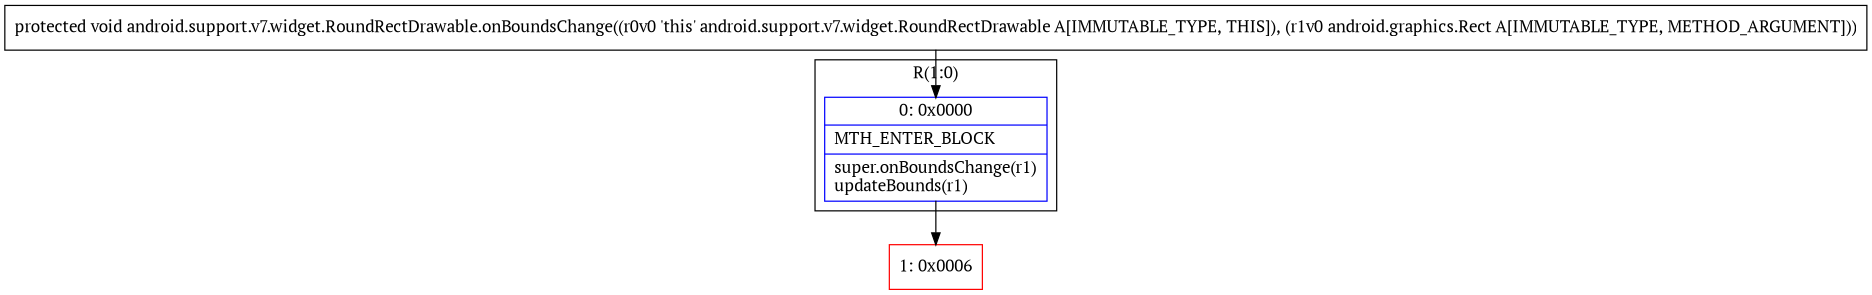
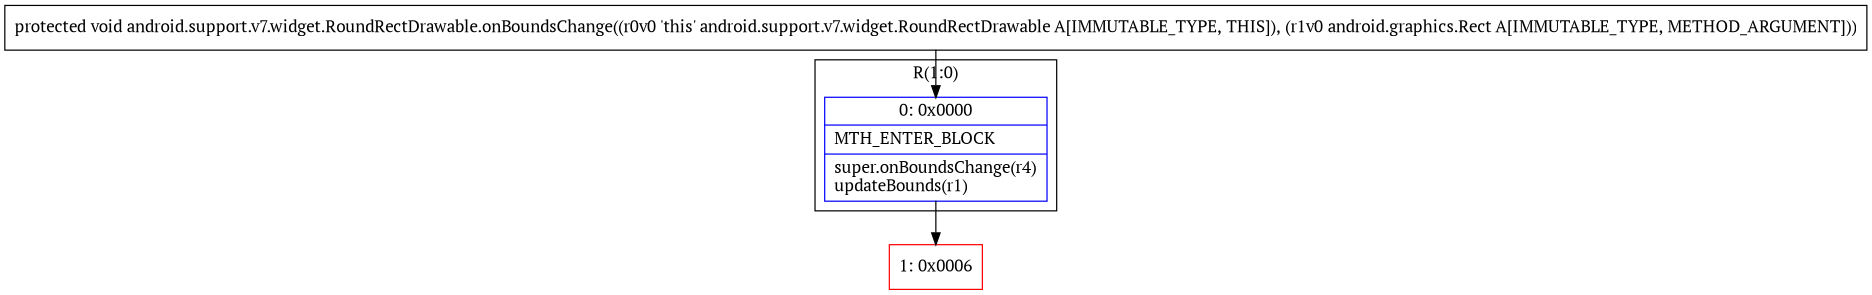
node "0: 0x0000": text "super.onBoundsChange(r1)" -> "super.onBoundsChange(r4)"
